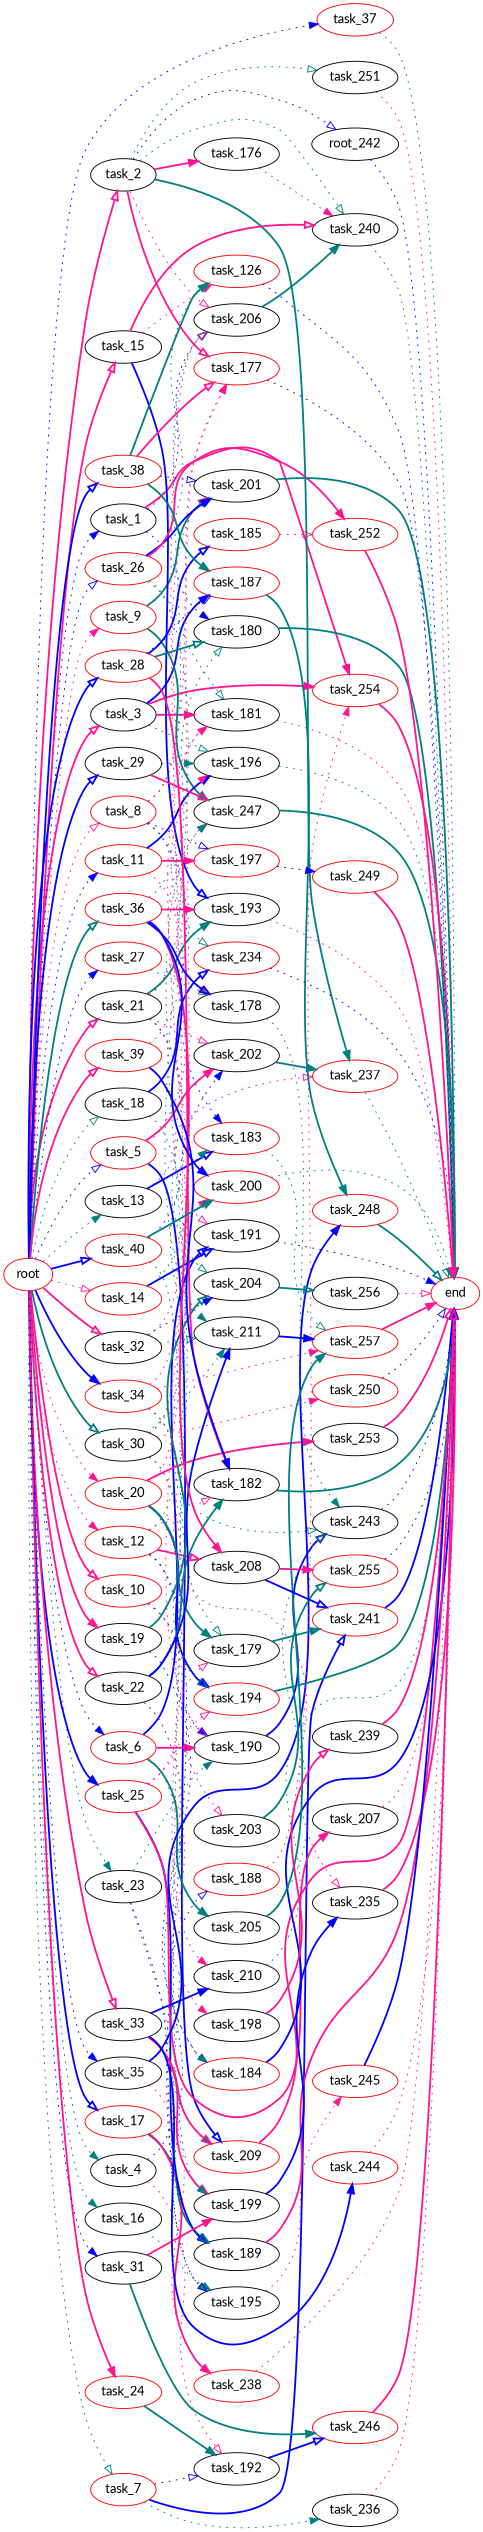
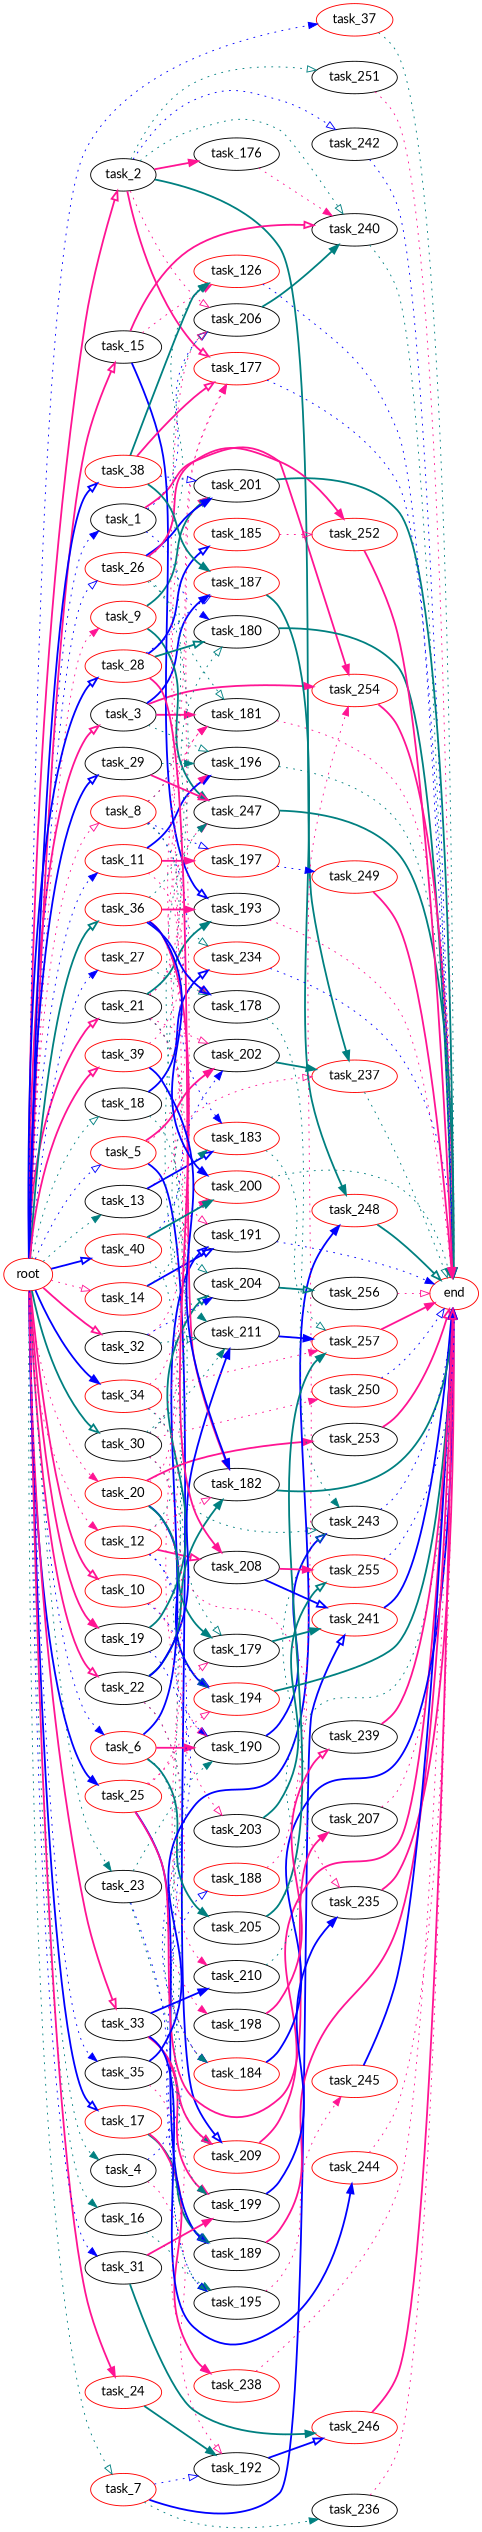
node "root_242": label "root_242" -> "task_242"
